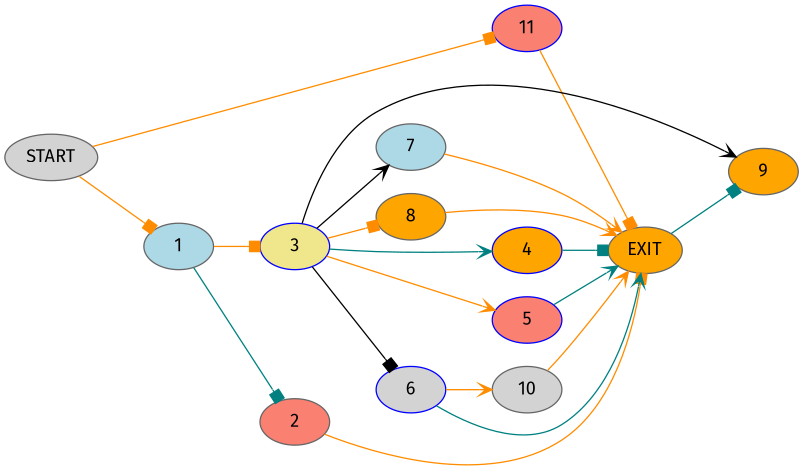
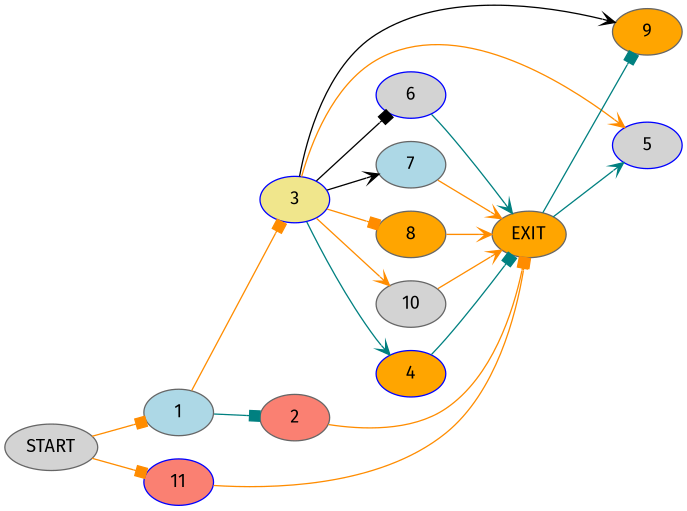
edge "5" -> "EXIT": reversed
node "5": fillcolor salmon -> lightgrey
edge "6" -> "10": now "3" -> "10"
